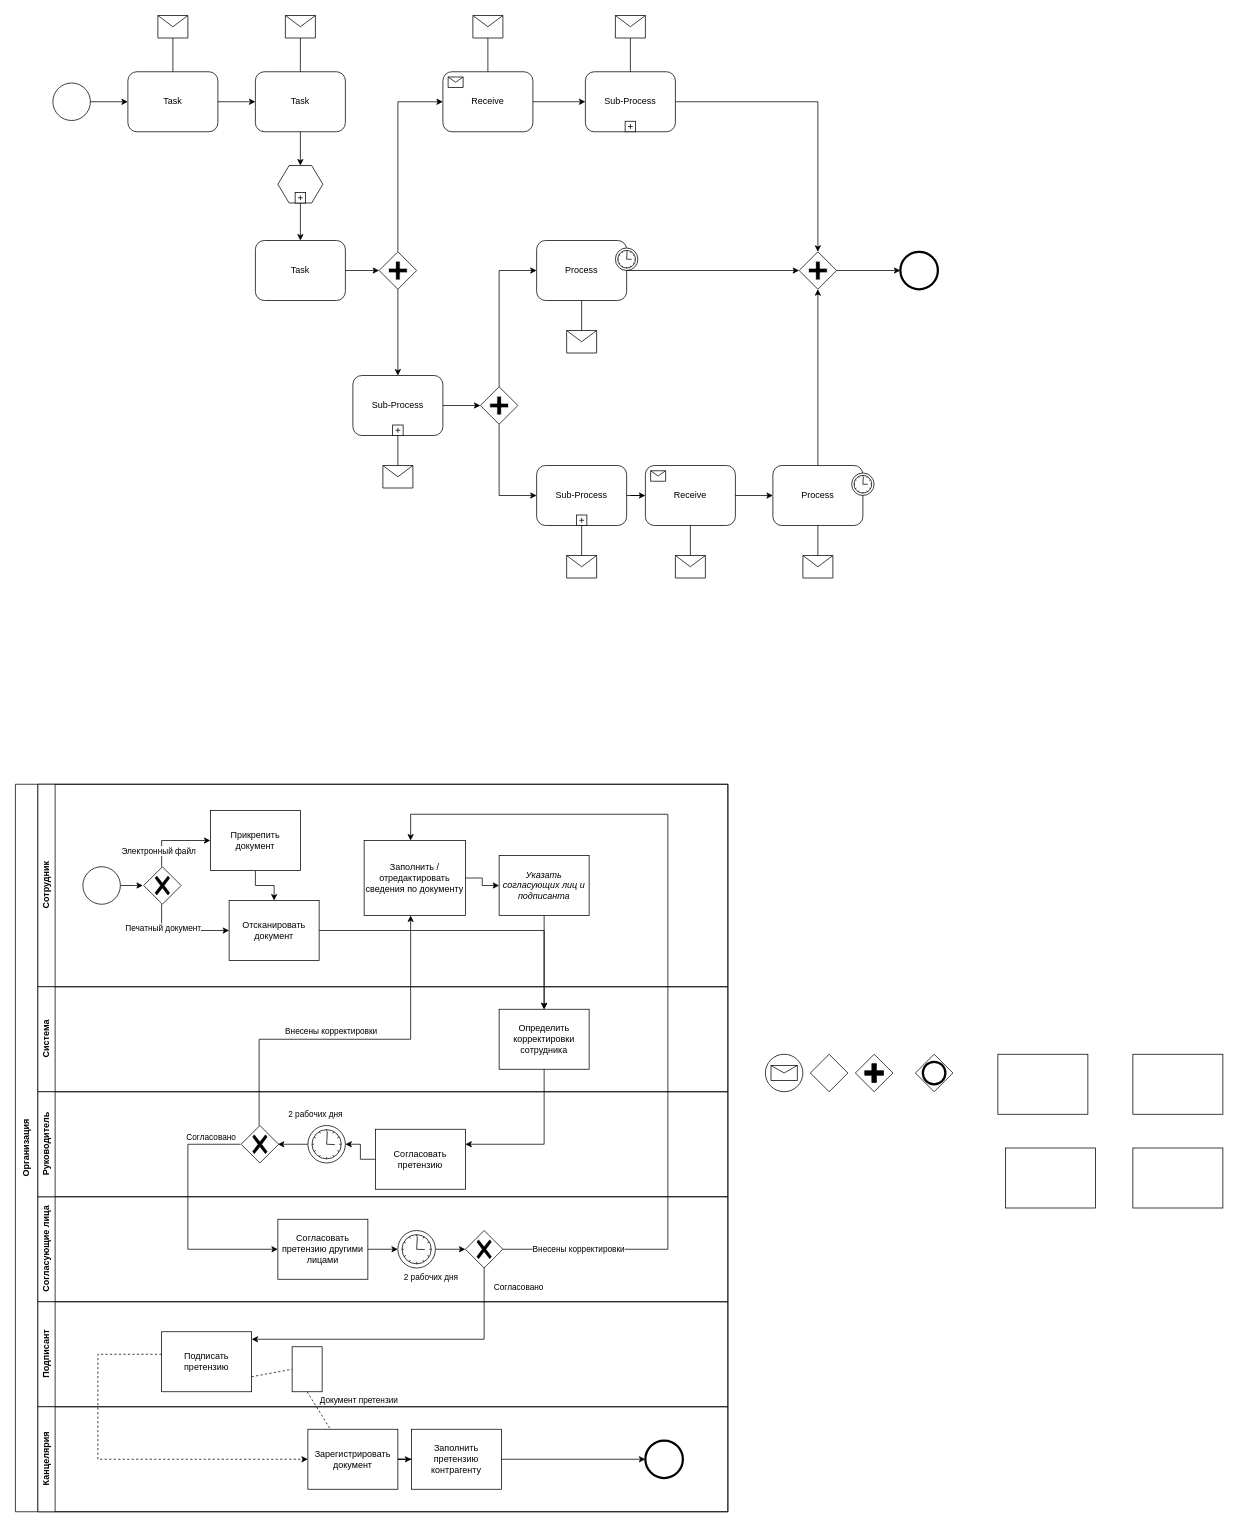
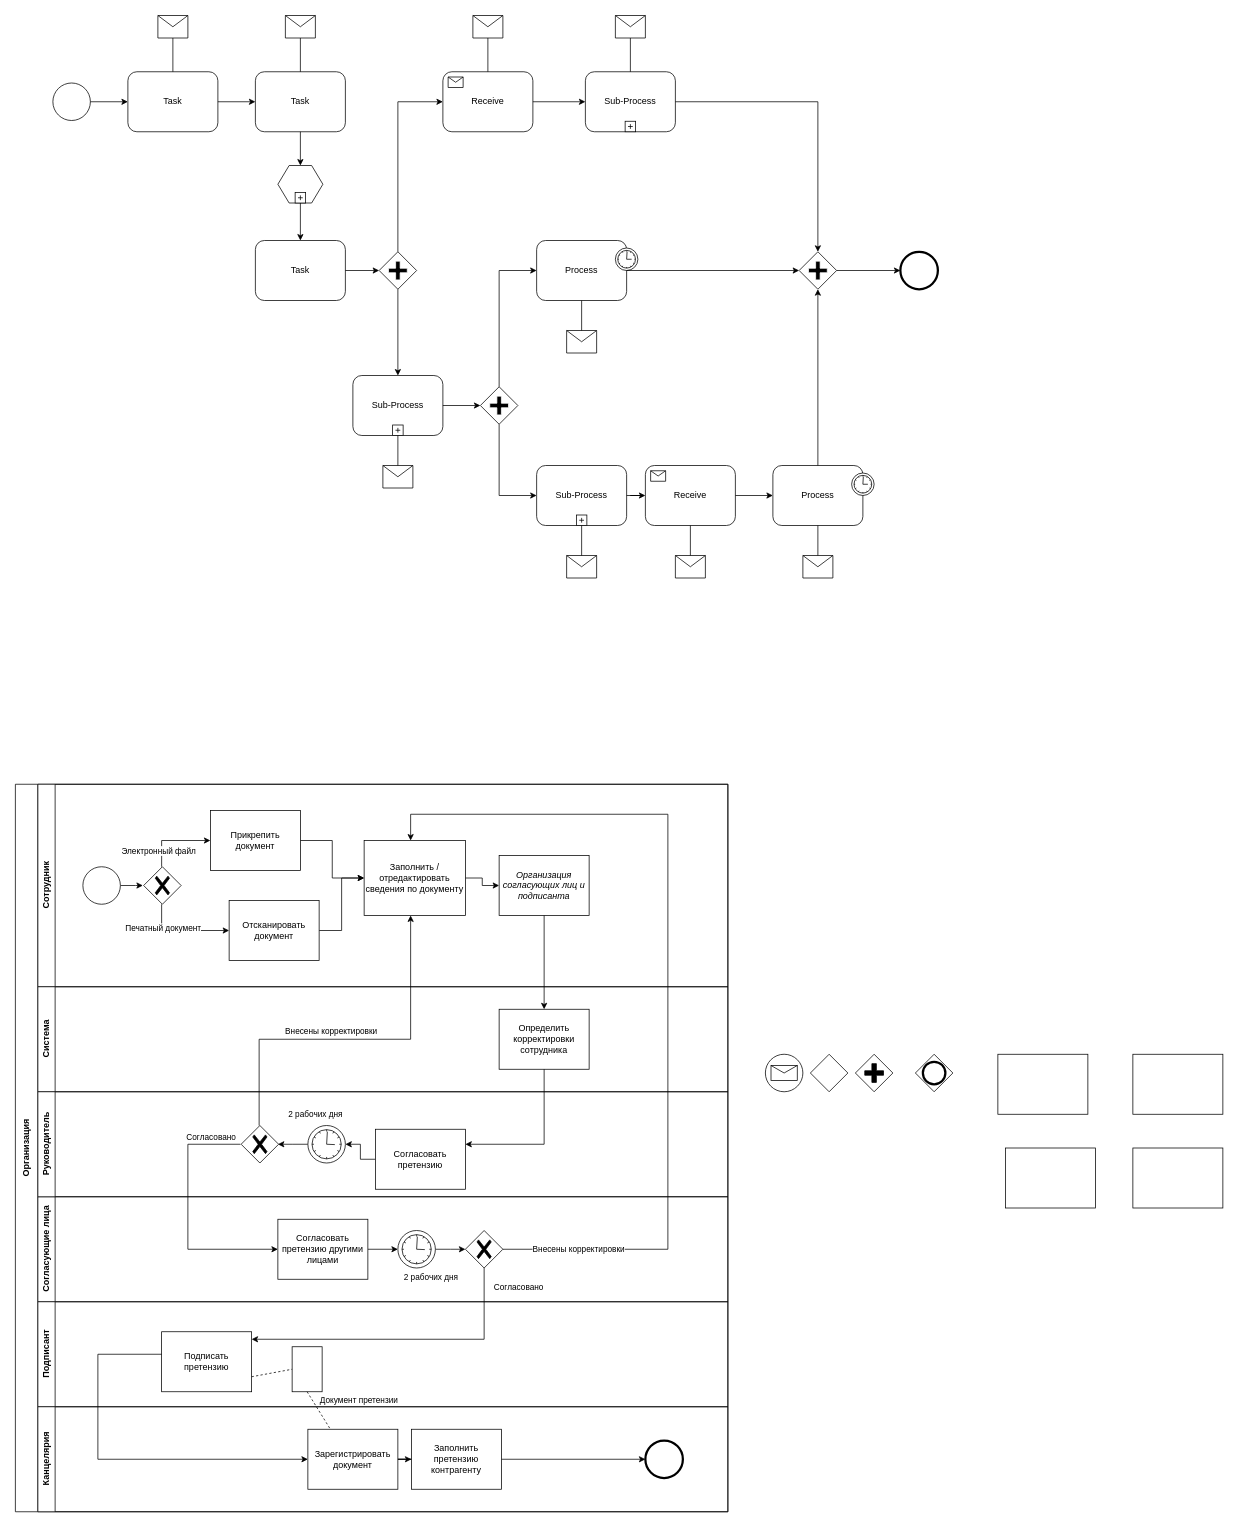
edge "Прикрепить документ" -> "Отсканировать документ": now "Прикрепить документ" -> "Заполнить / отредактировать сведения по документу"
node "Указать согласующих лиц и подписанта": label "Указать согласующих лиц и подписанта" -> "Организация согласующих лиц и подписанта"
edge "Отсканировать документ" -> "Определить корректировки сотрудника": now "Отсканировать документ" -> "Заполнить / отредактировать сведения по документу"
edge "Подписать претензию" -> "Зарегистрировать документ": style dashed -> solid
